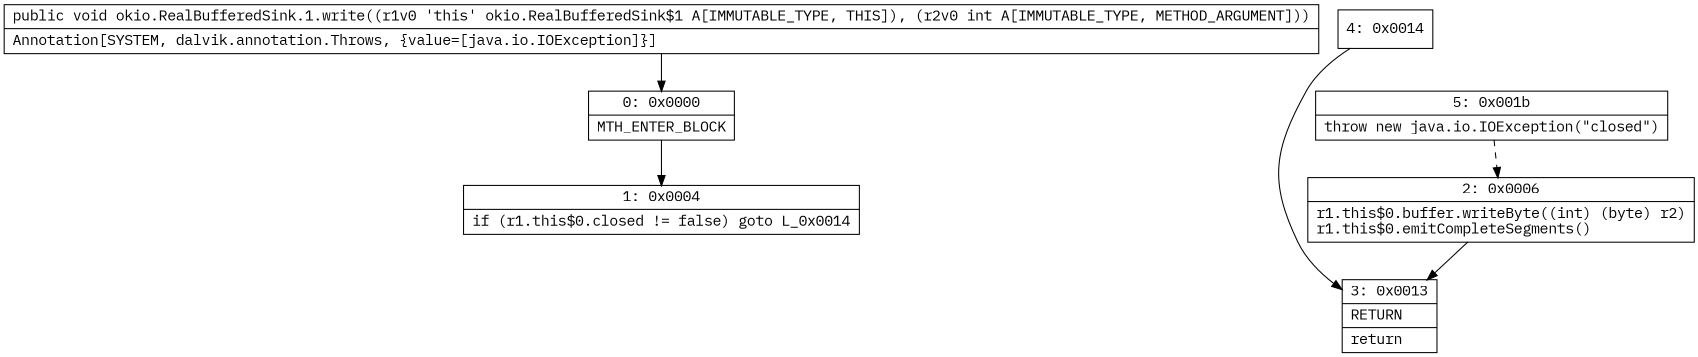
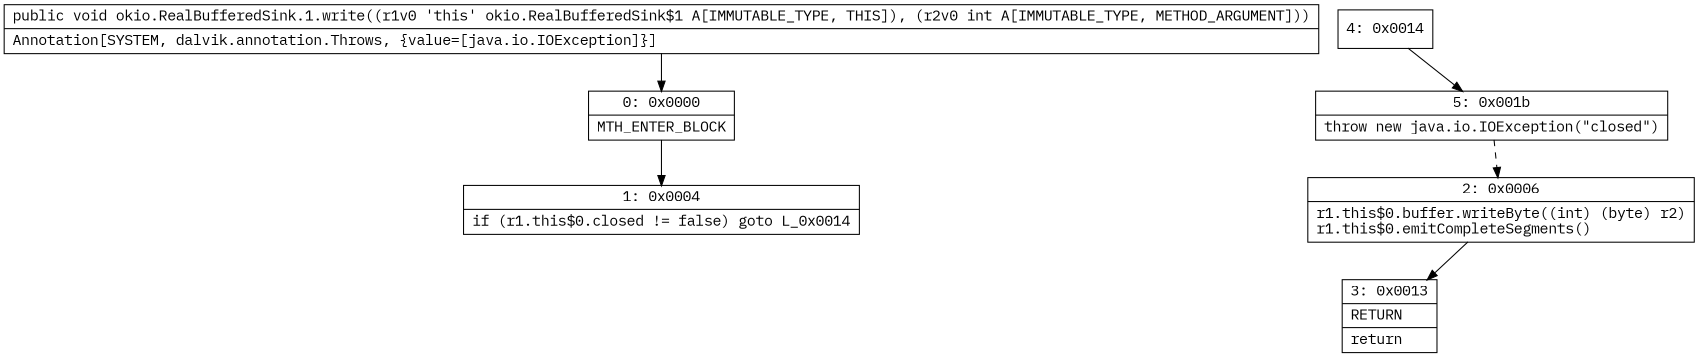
edge "4: 0x0014" -> "3: 0x0013": now "4: 0x0014" -> "5: 0x001b"
